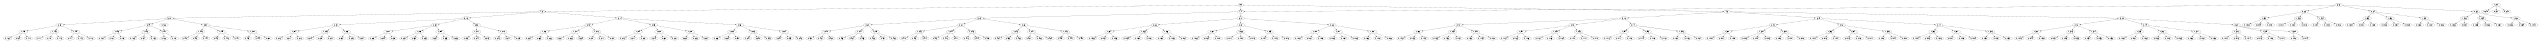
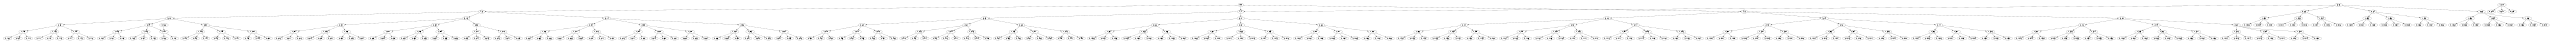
node "(0, 1032)": added
node "(0, 1280)": added
